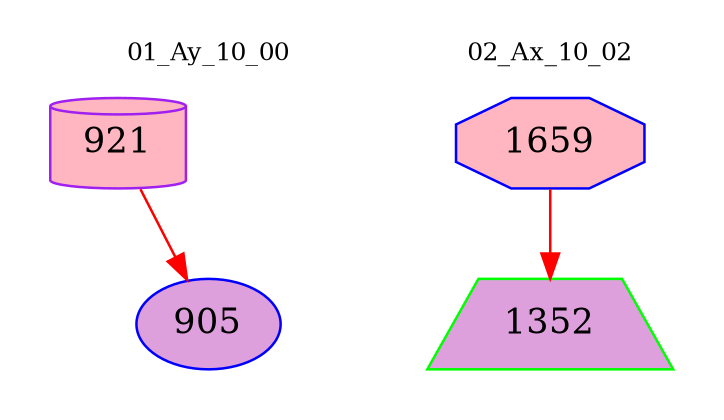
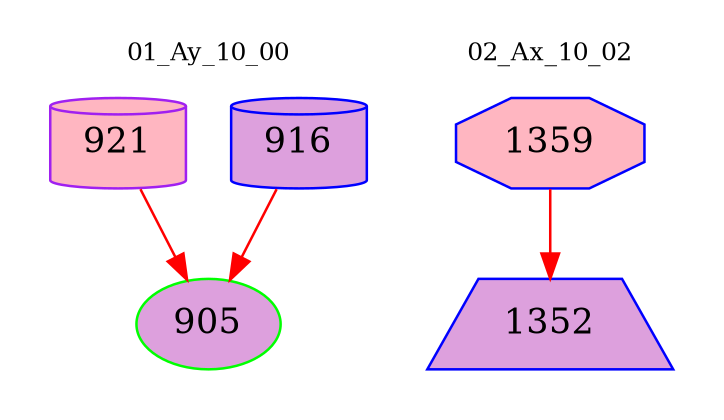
node "916": added
node "1659": label "1659" -> "1359"
node "905": color blue -> green
node "1352": color green -> blue
